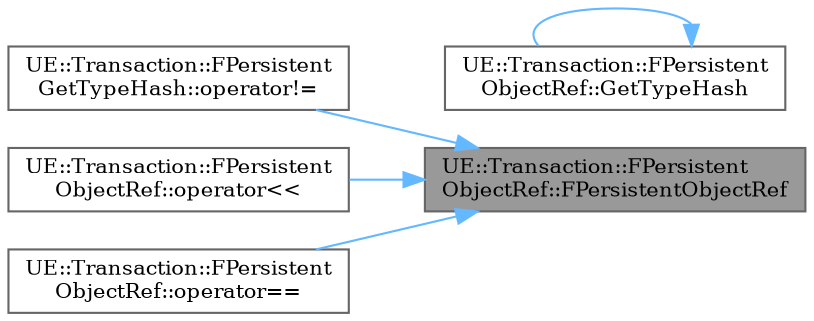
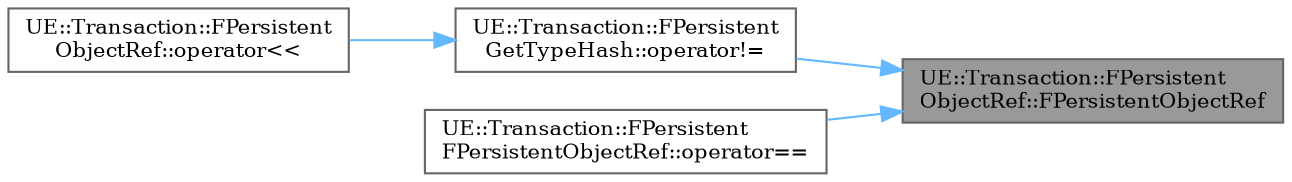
node "UE::Transaction::FPersistent ObjectRef::GetTypeHash": removed
edge "UE::Transaction::FPersistent ObjectRef::operator<<" -> "UE::Transaction::FPersistent ObjectRef::FPersistentObjectRef": now "UE::Transaction::FPersistent ObjectRef::operator<<" -> "UE::Transaction::FPersistent GetTypeHash::operator!="
node "UE::Transaction::FPersistent ObjectRef::operator==": label "UE::Transaction::FPersistent ObjectRef::operator==" -> "UE::Transaction::FPersistent FPersistentObjectRef::operator=="
